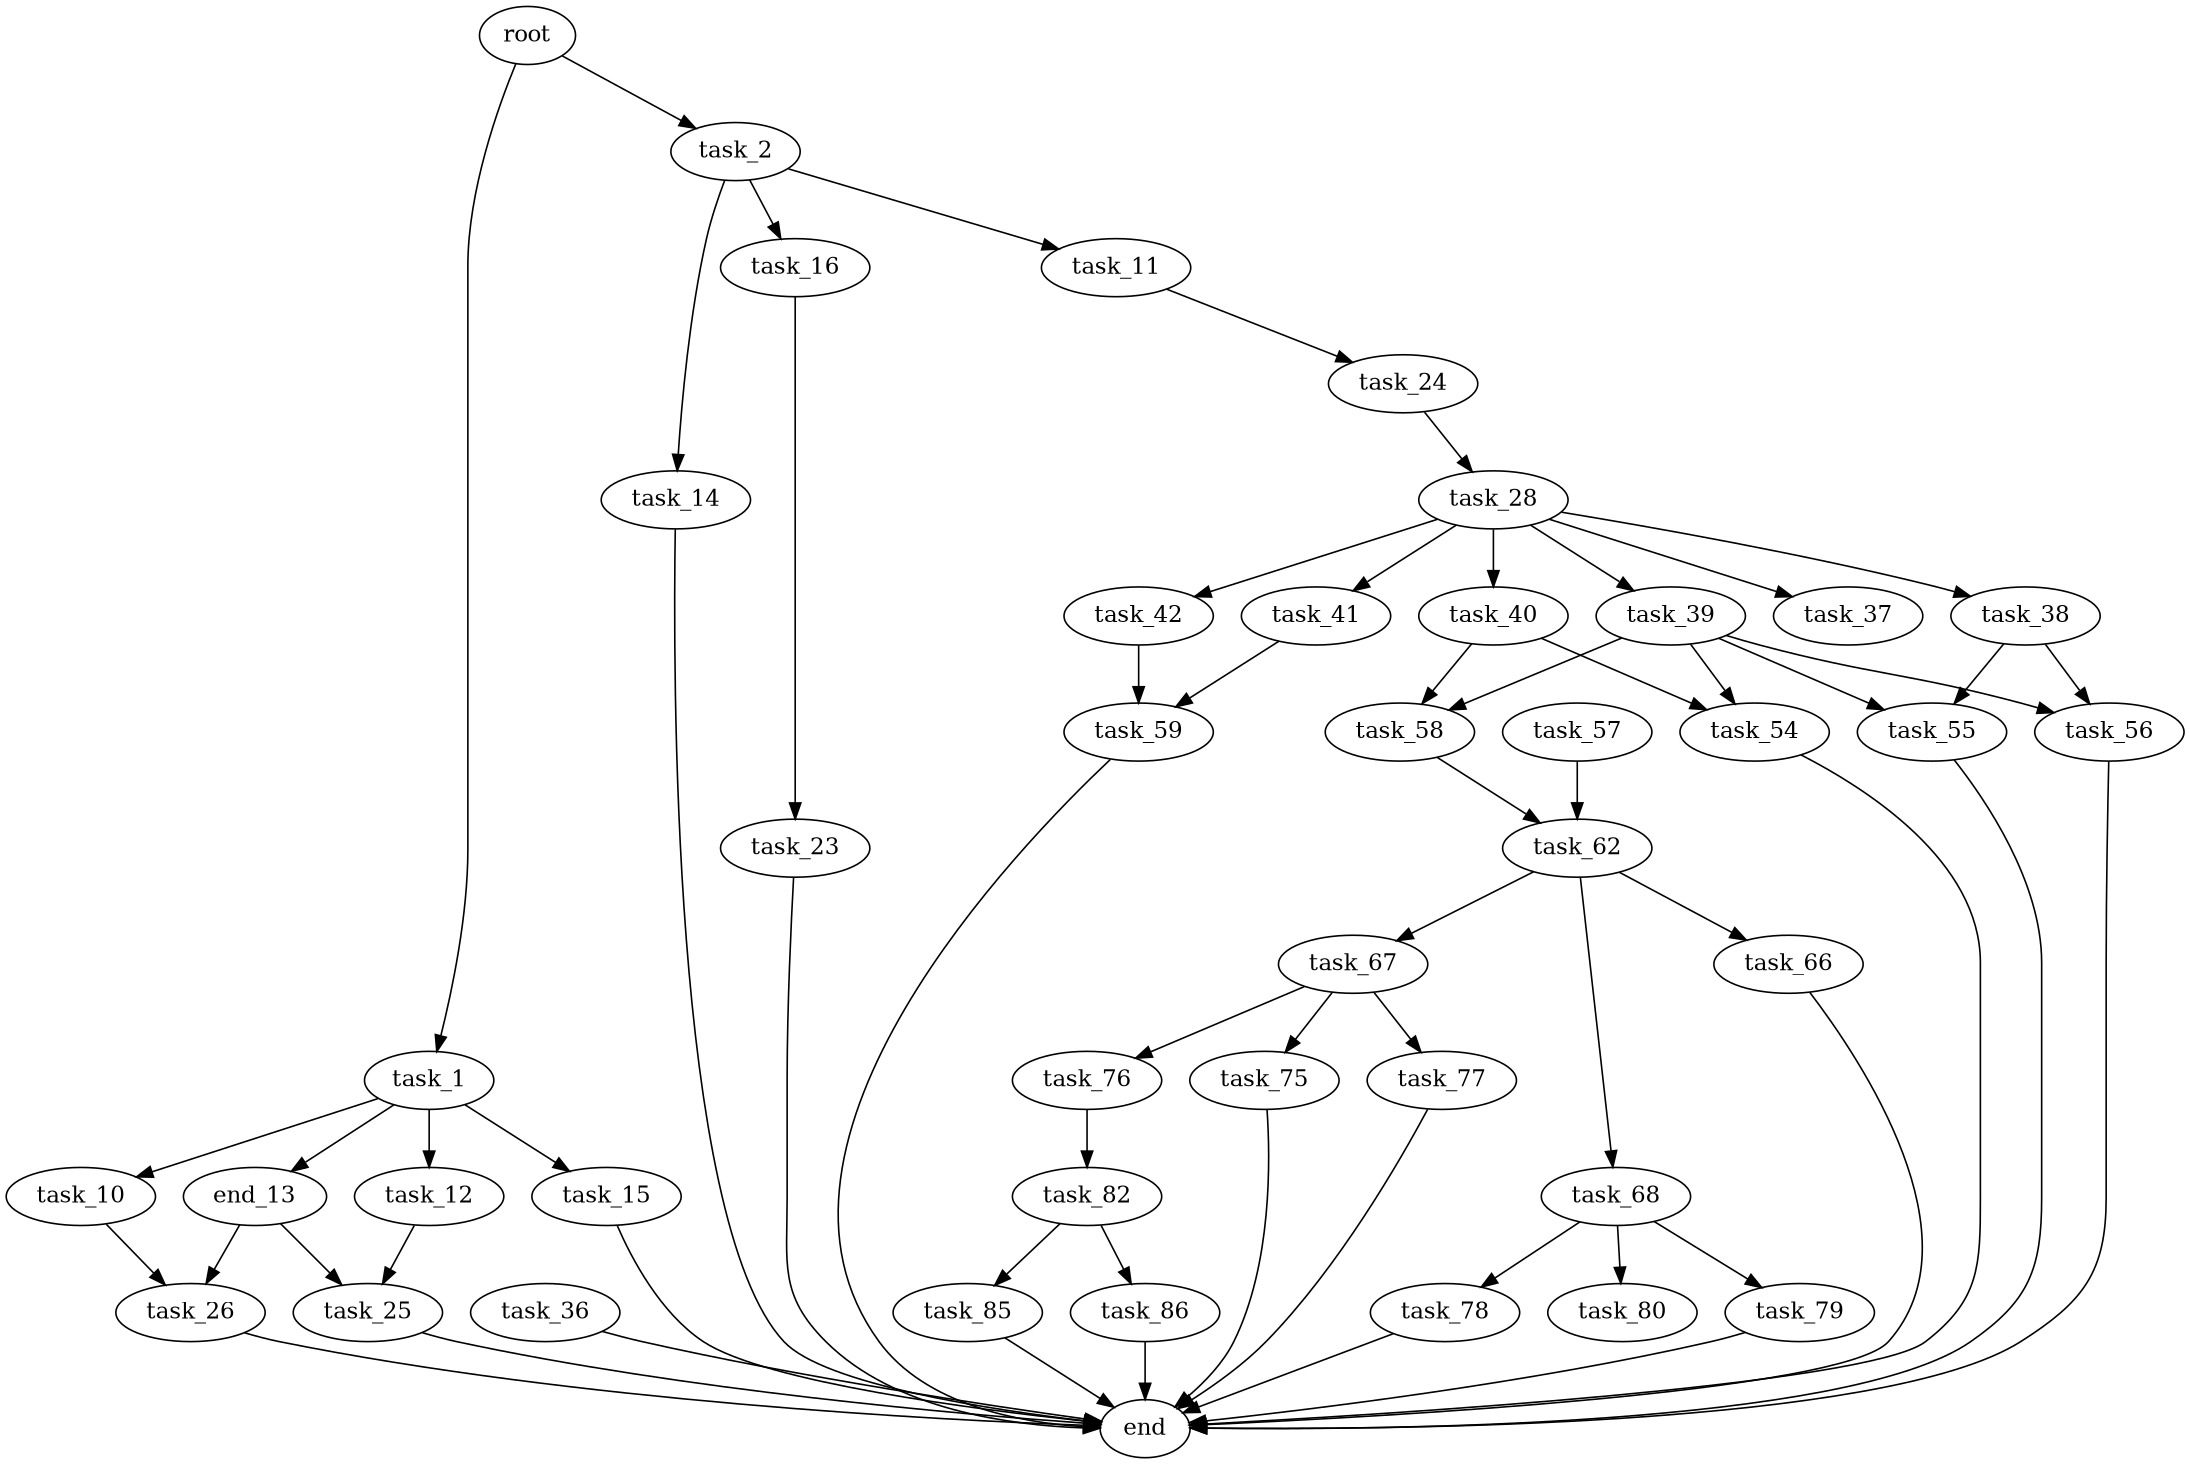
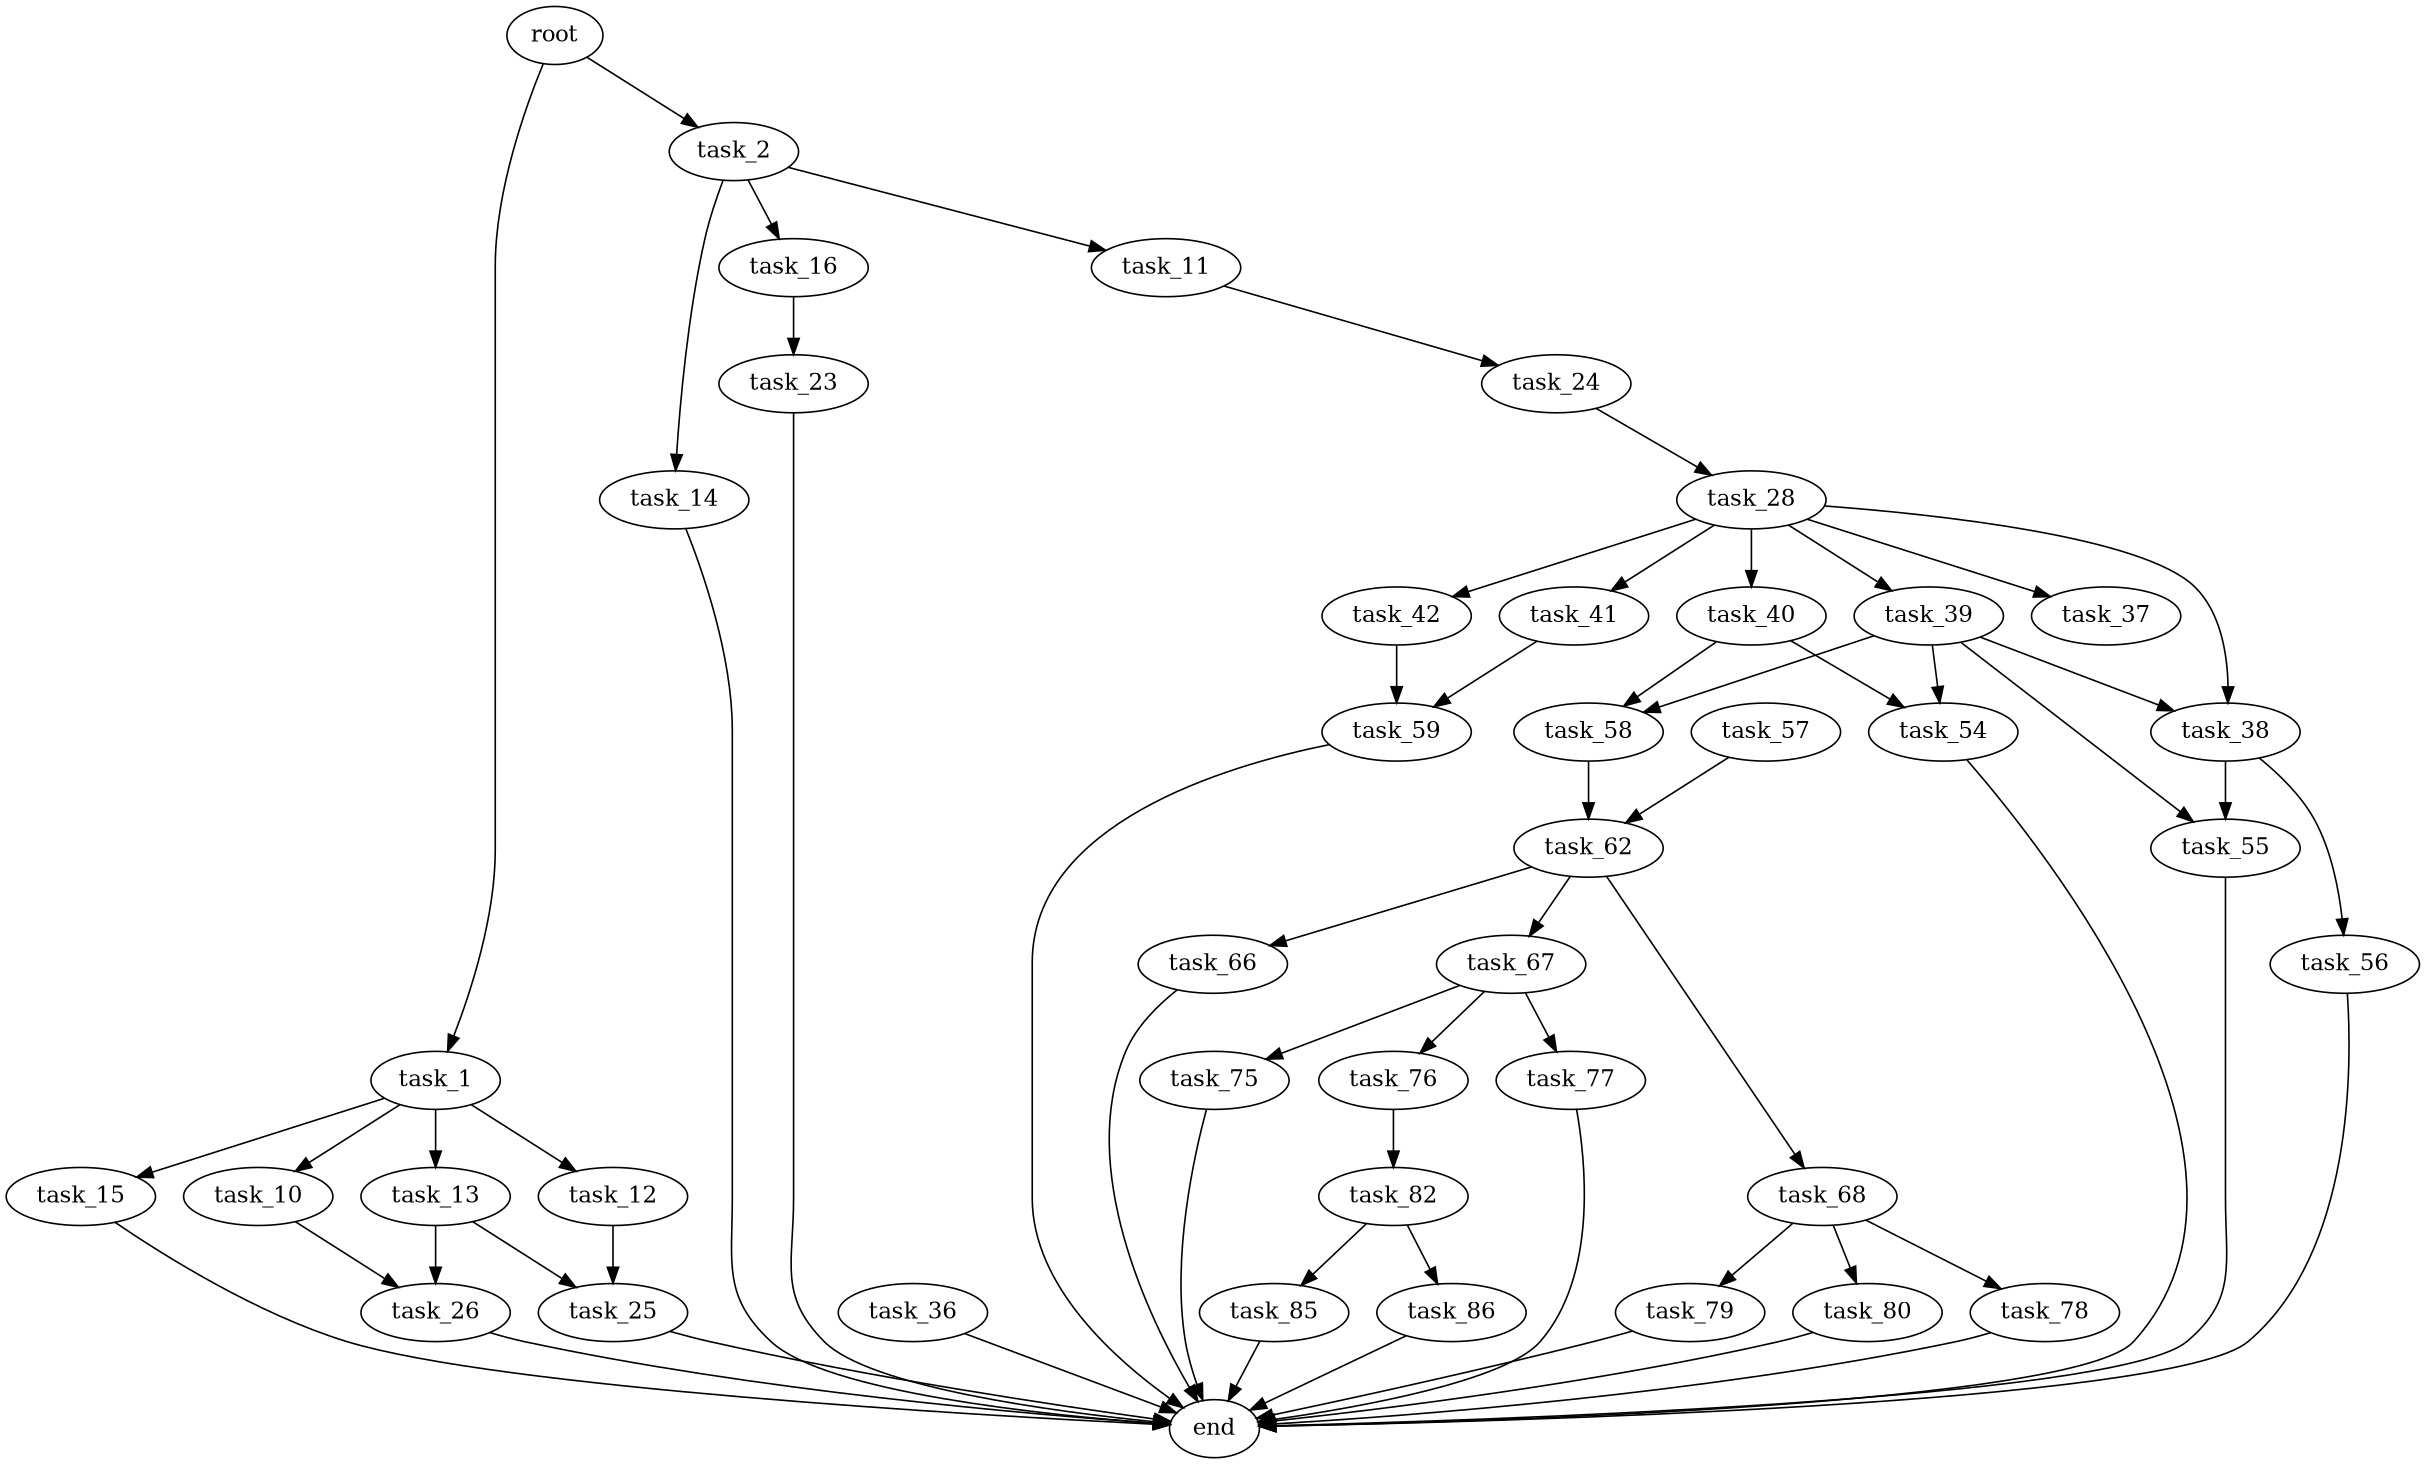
edge "task_39" -> "task_56": now "task_39" -> "task_38"
node "end_13": label "end_13" -> "task_13"
edge "task_80" -> "end": added
